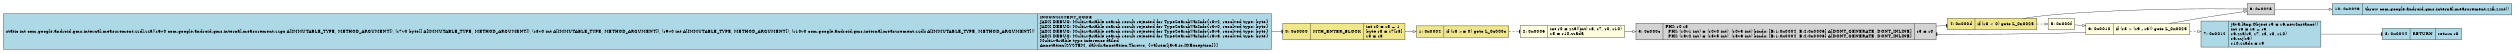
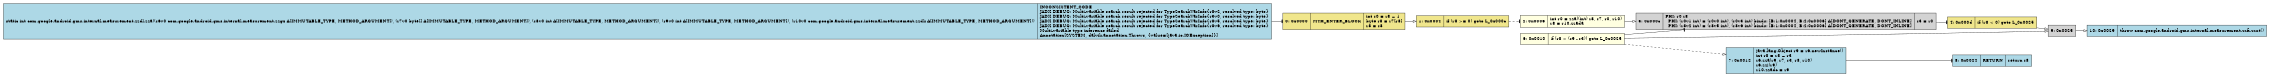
node "5: 0x000f": removed
